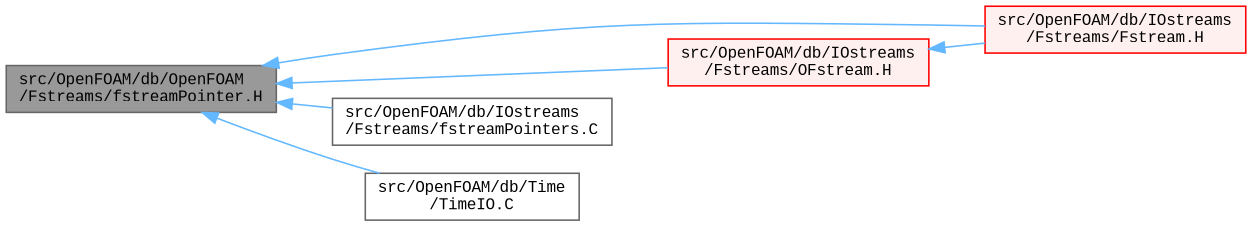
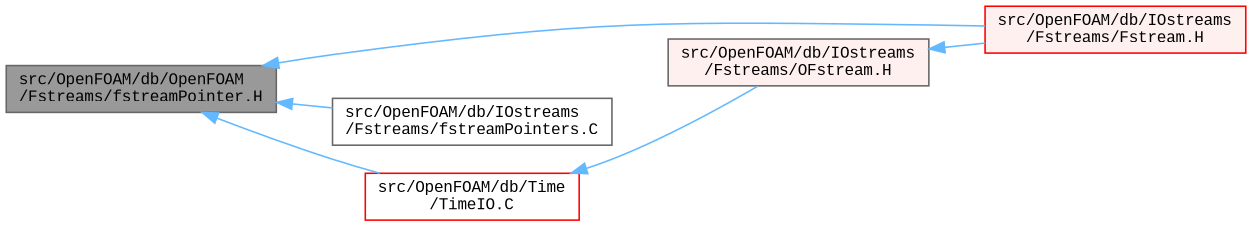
node "src/OpenFOAM/db/IOstreams /Fstreams/OFstream.H": color red -> grey40
edge "src/OpenFOAM/db/IOstreams /Fstreams/OFstream.H" -> "src/OpenFOAM/db/OpenFOAM /Fstreams/fstreamPointer.H": now "src/OpenFOAM/db/IOstreams /Fstreams/OFstream.H" -> "src/OpenFOAM/db/Time /TimeIO.C"
node "src/OpenFOAM/db/Time /TimeIO.C": color grey40 -> red
